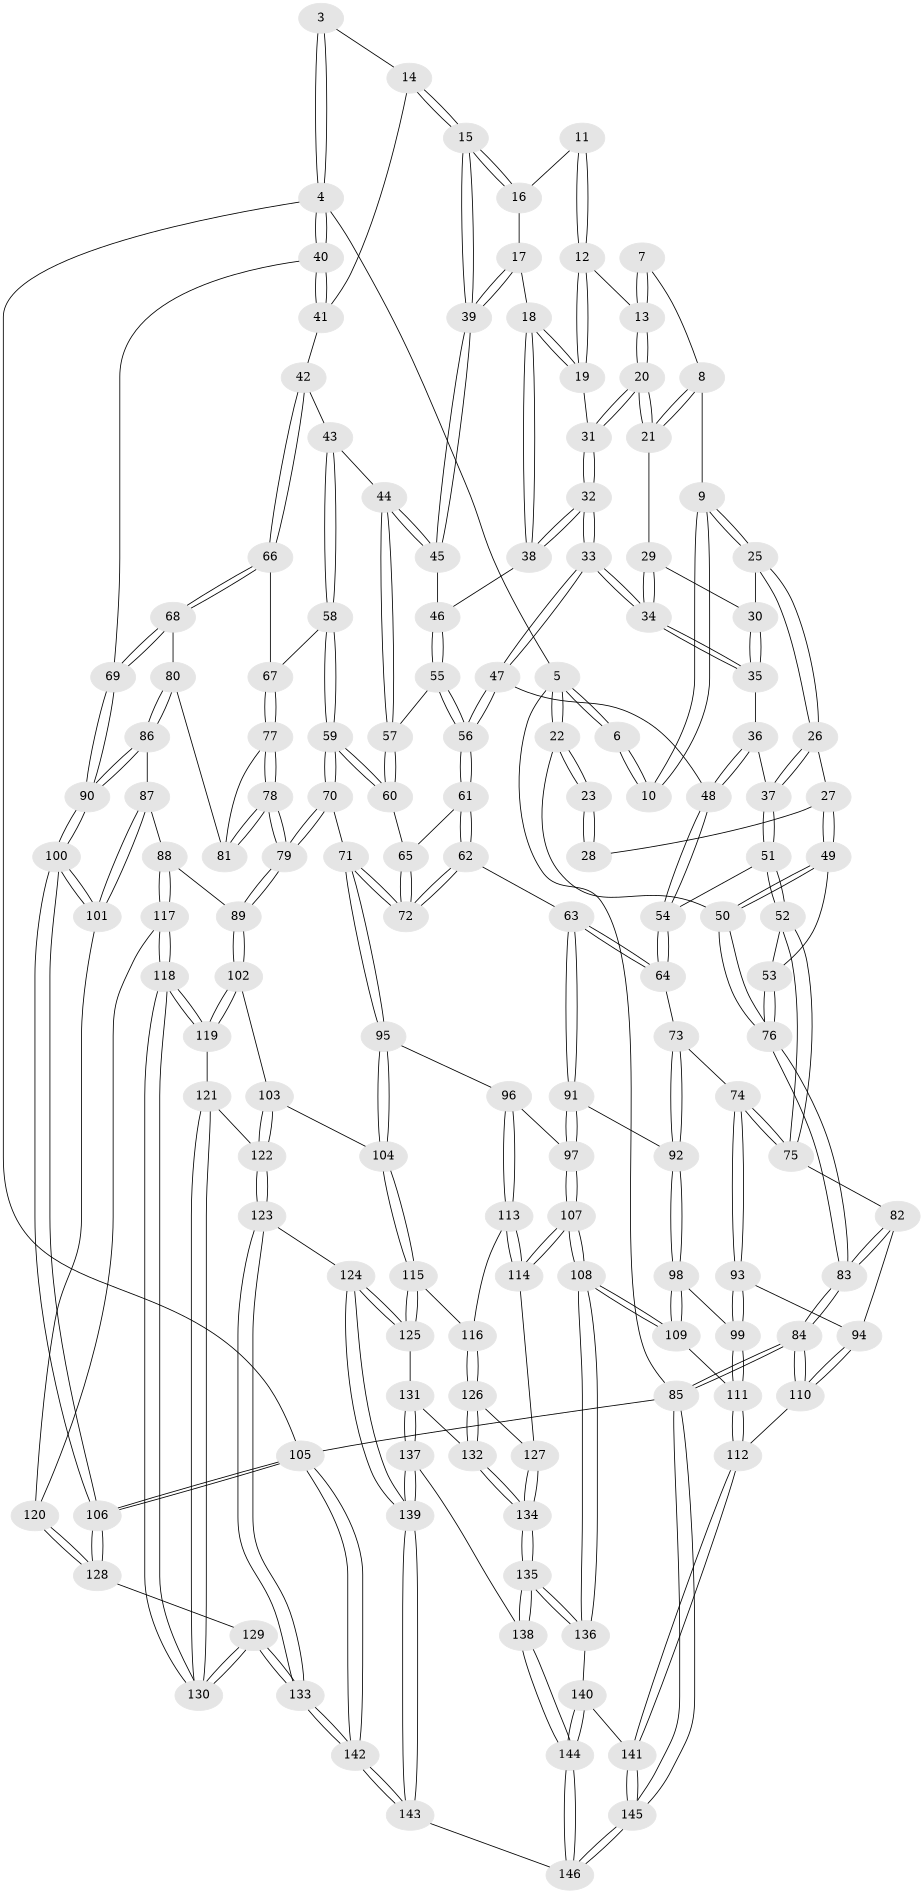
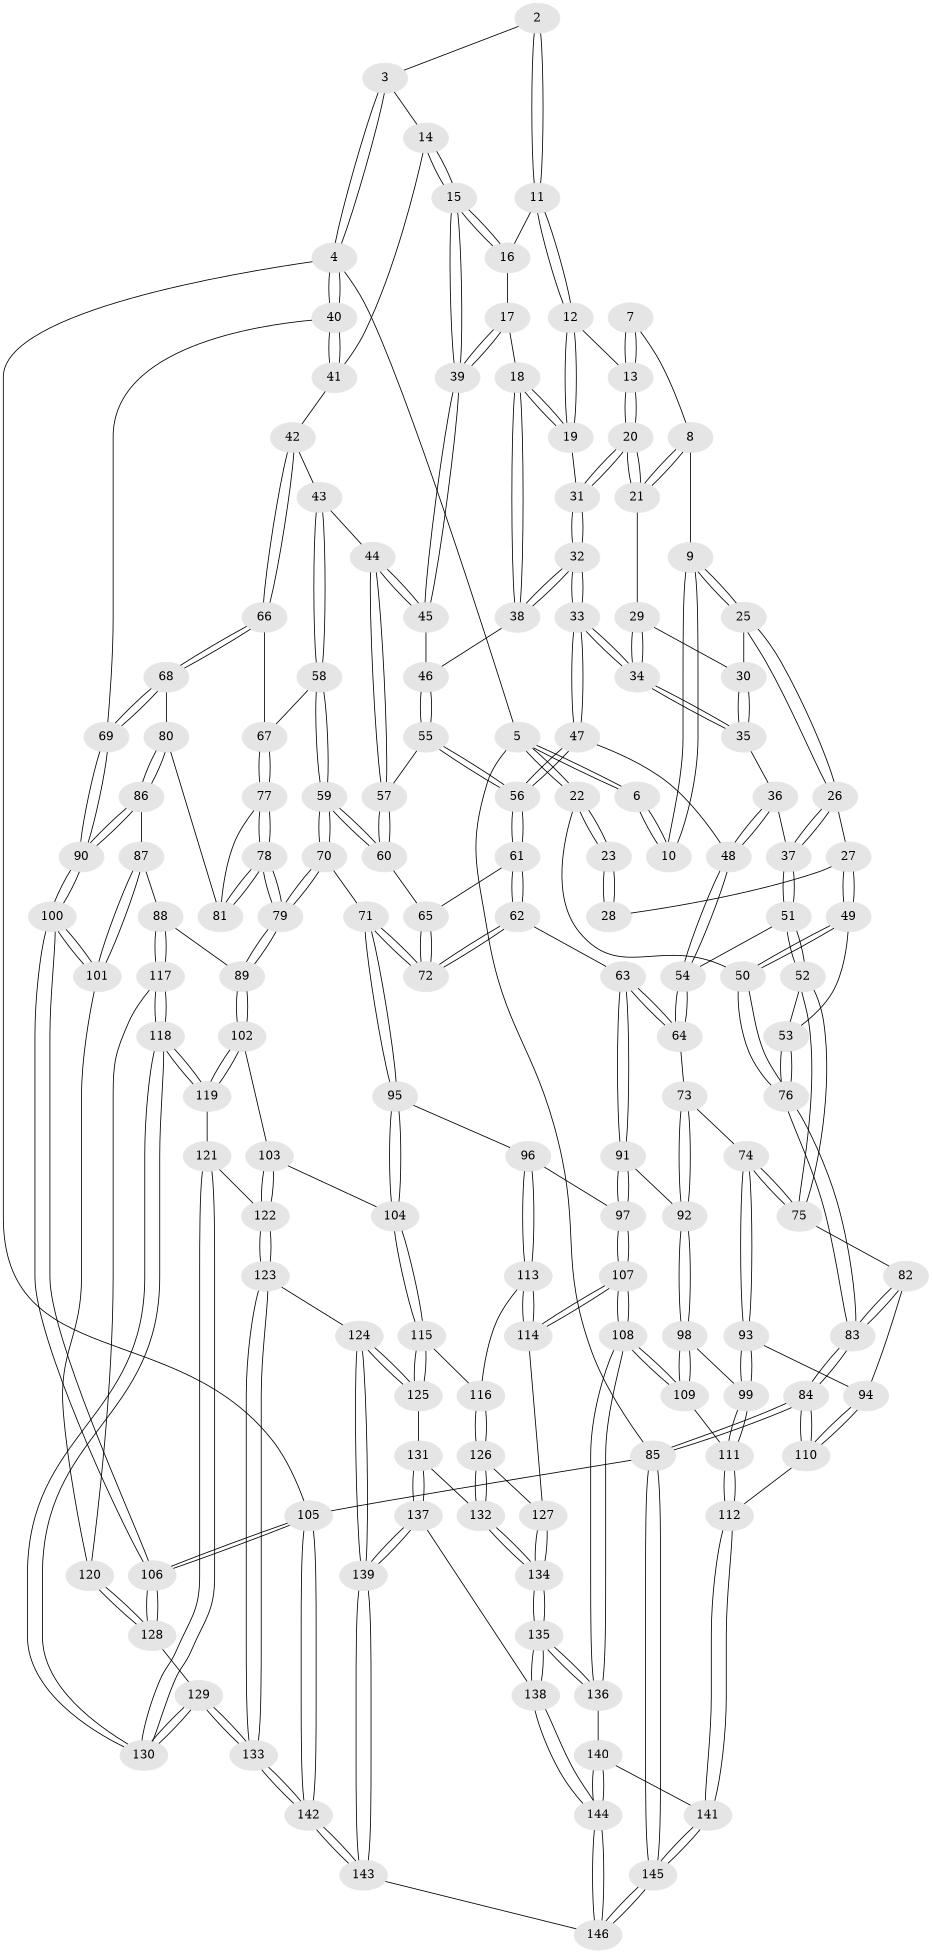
node "2": added
